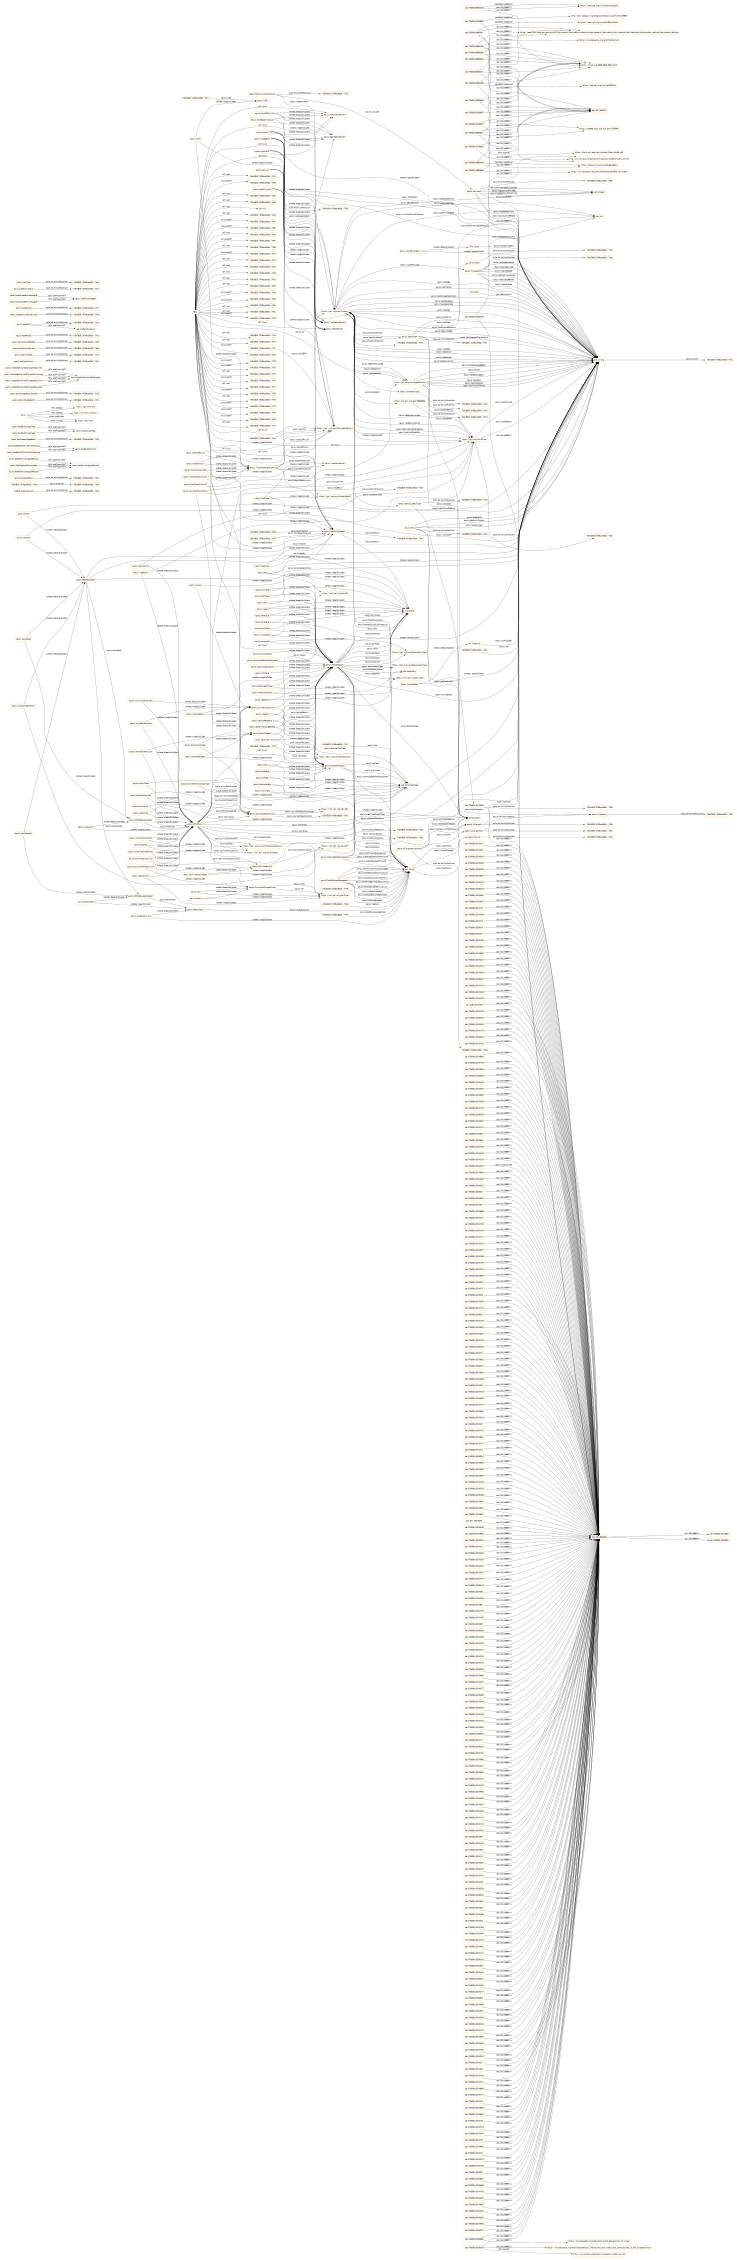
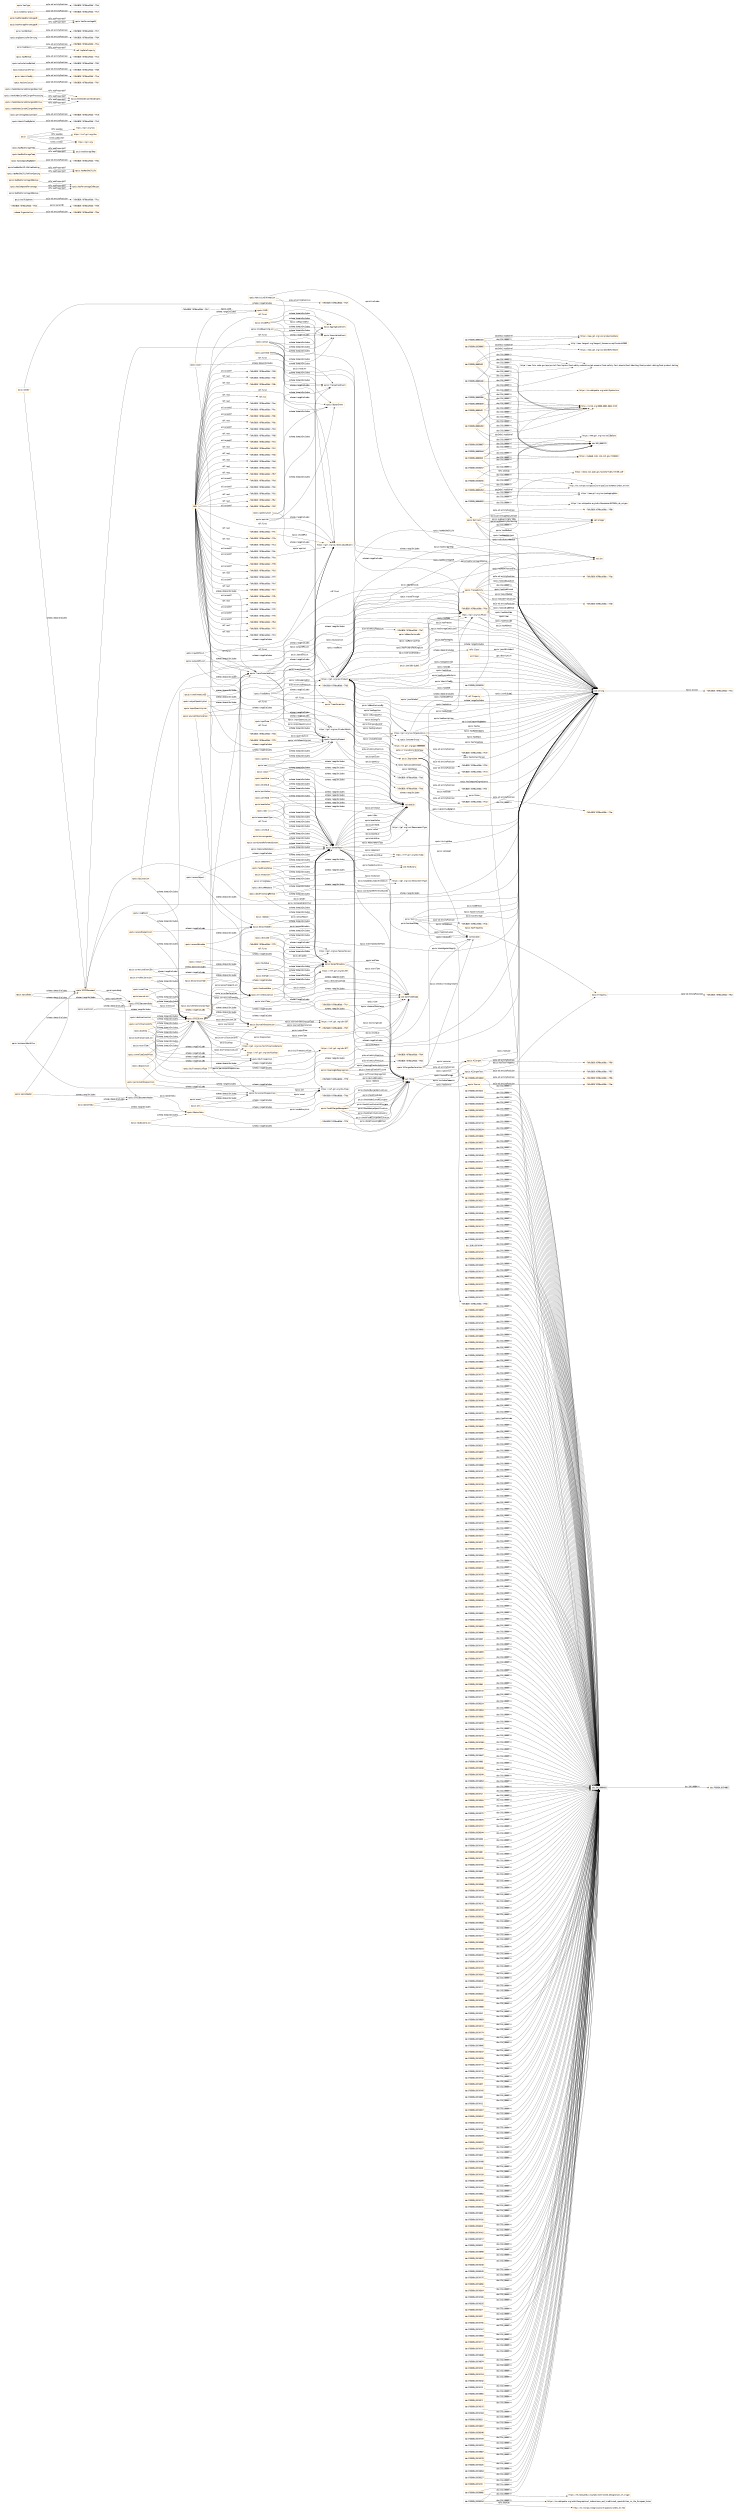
node "epcis:receiver": removed
node "obo:BTT_03510230": label "obo:BTT_03510230" -> "obo:FOODON_03510230"
edge "obo:IAO_0000428" -> "obo:FOODON_03530226": reversed
